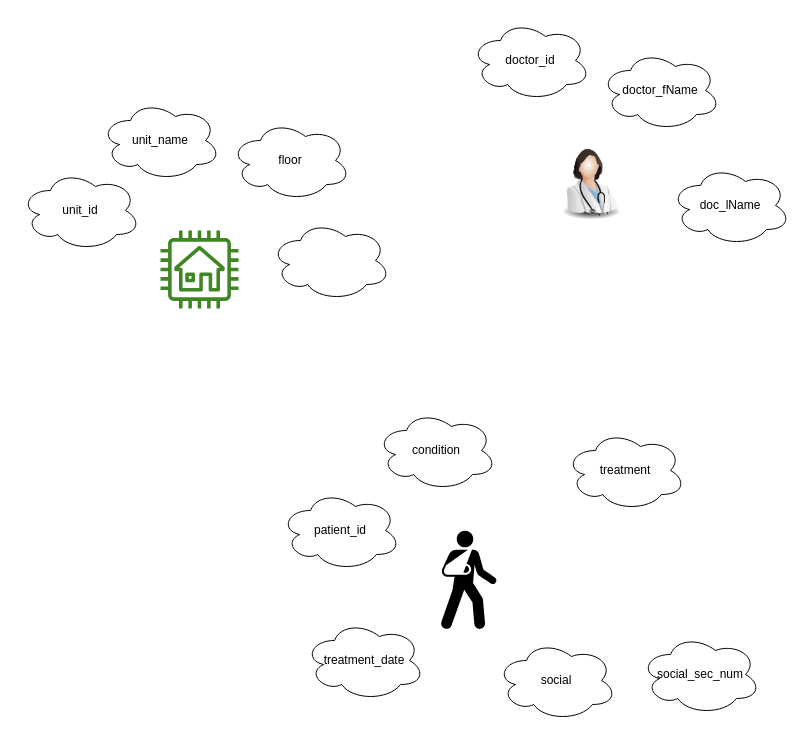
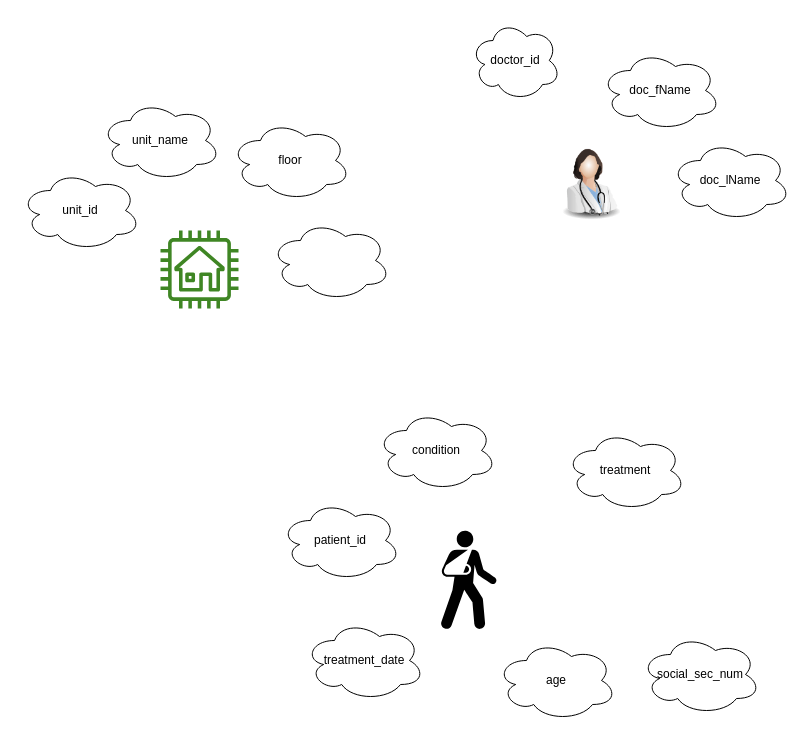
node "doctor_id": size 120x80 -> 90x80
node "doctor_fName": label "doctor_fName" -> "doc_fName"
node "doc_lName": moved (731, 206) -> (731, 181)
node "patient_id": moved (341, 531) -> (341, 541)
node "social": label "social" -> "age"
